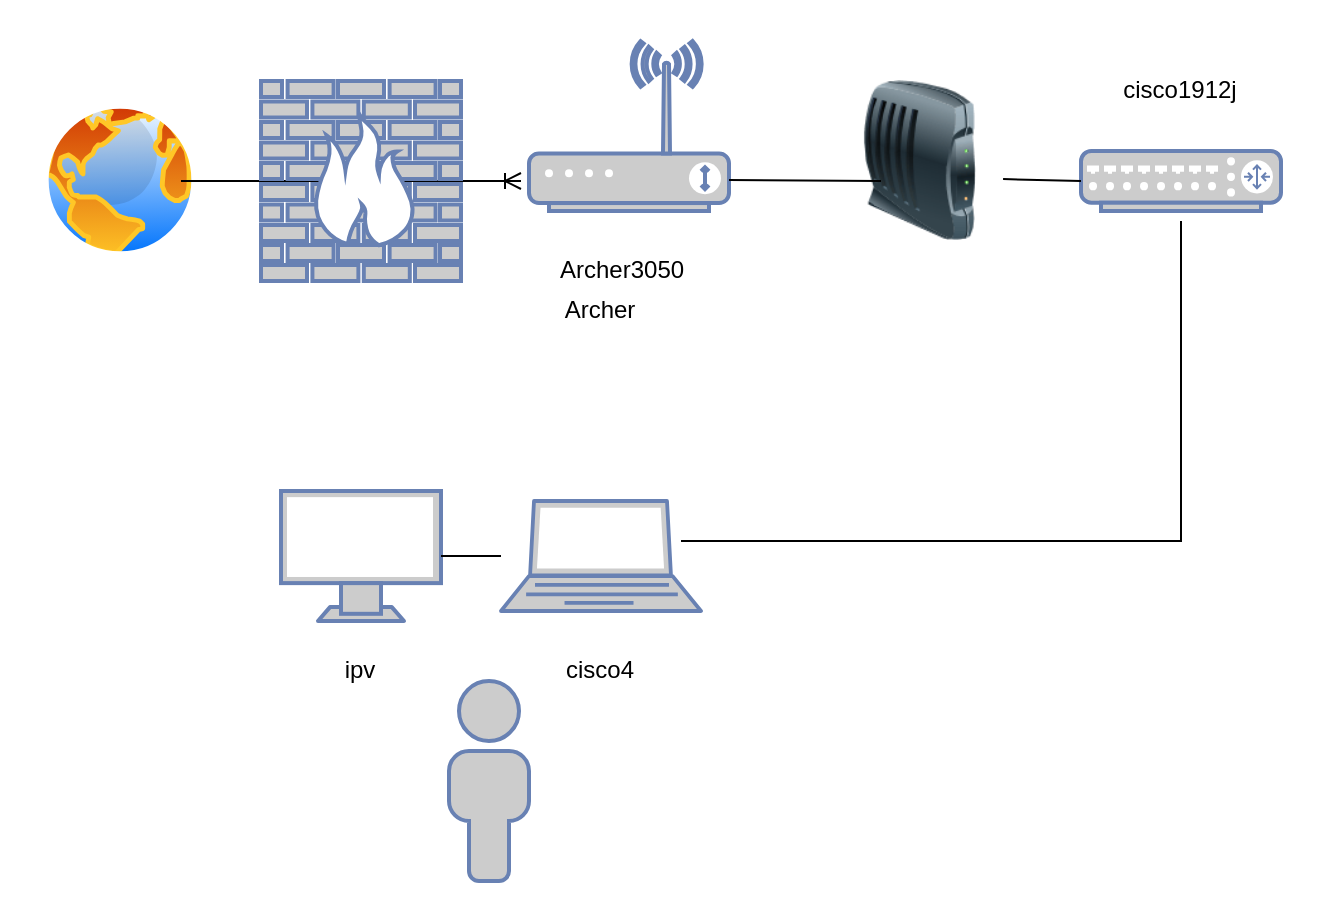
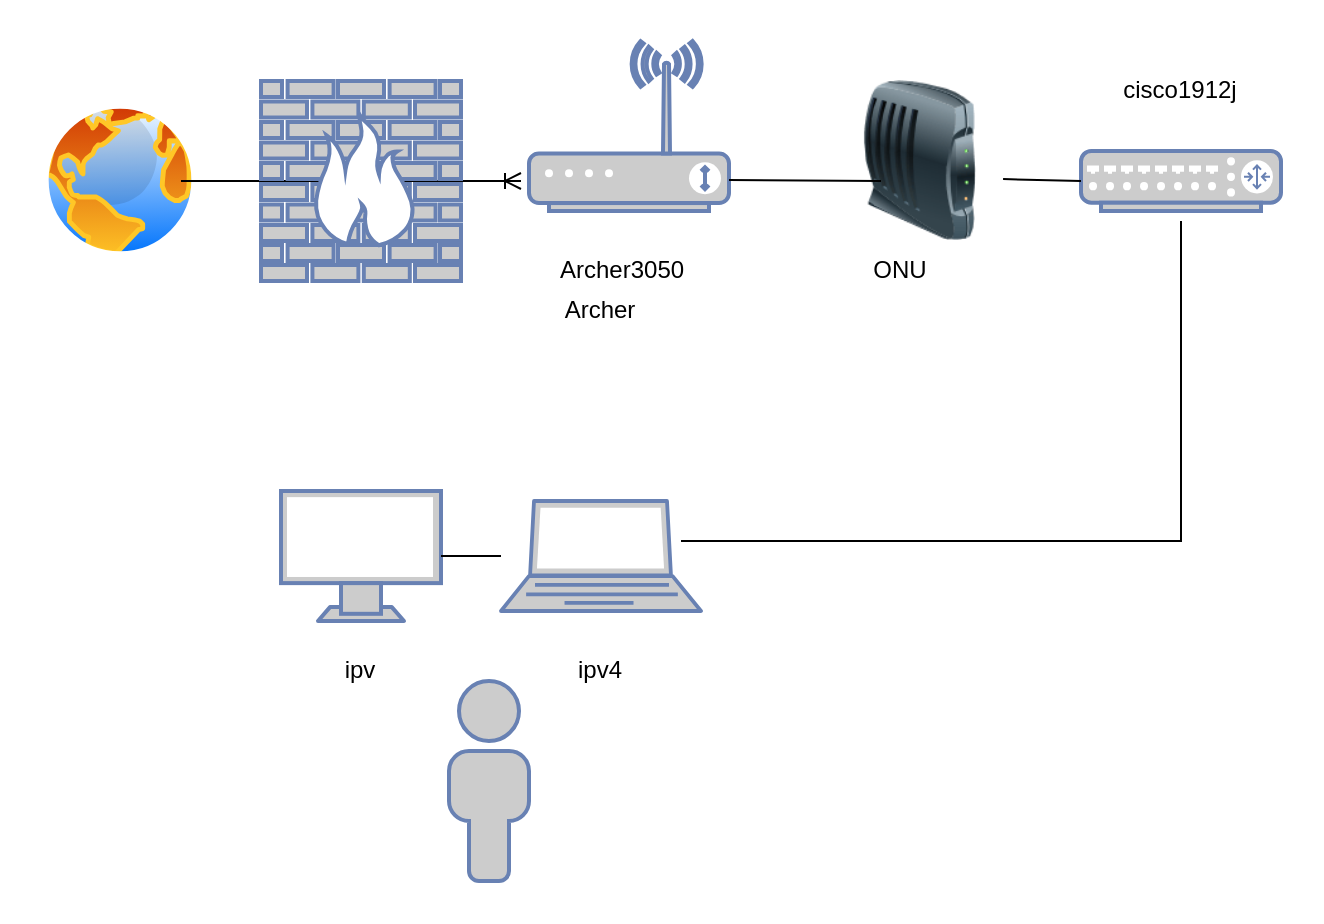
node "ONU": added
node "cisco4": label "cisco4" -> "ipv4"
